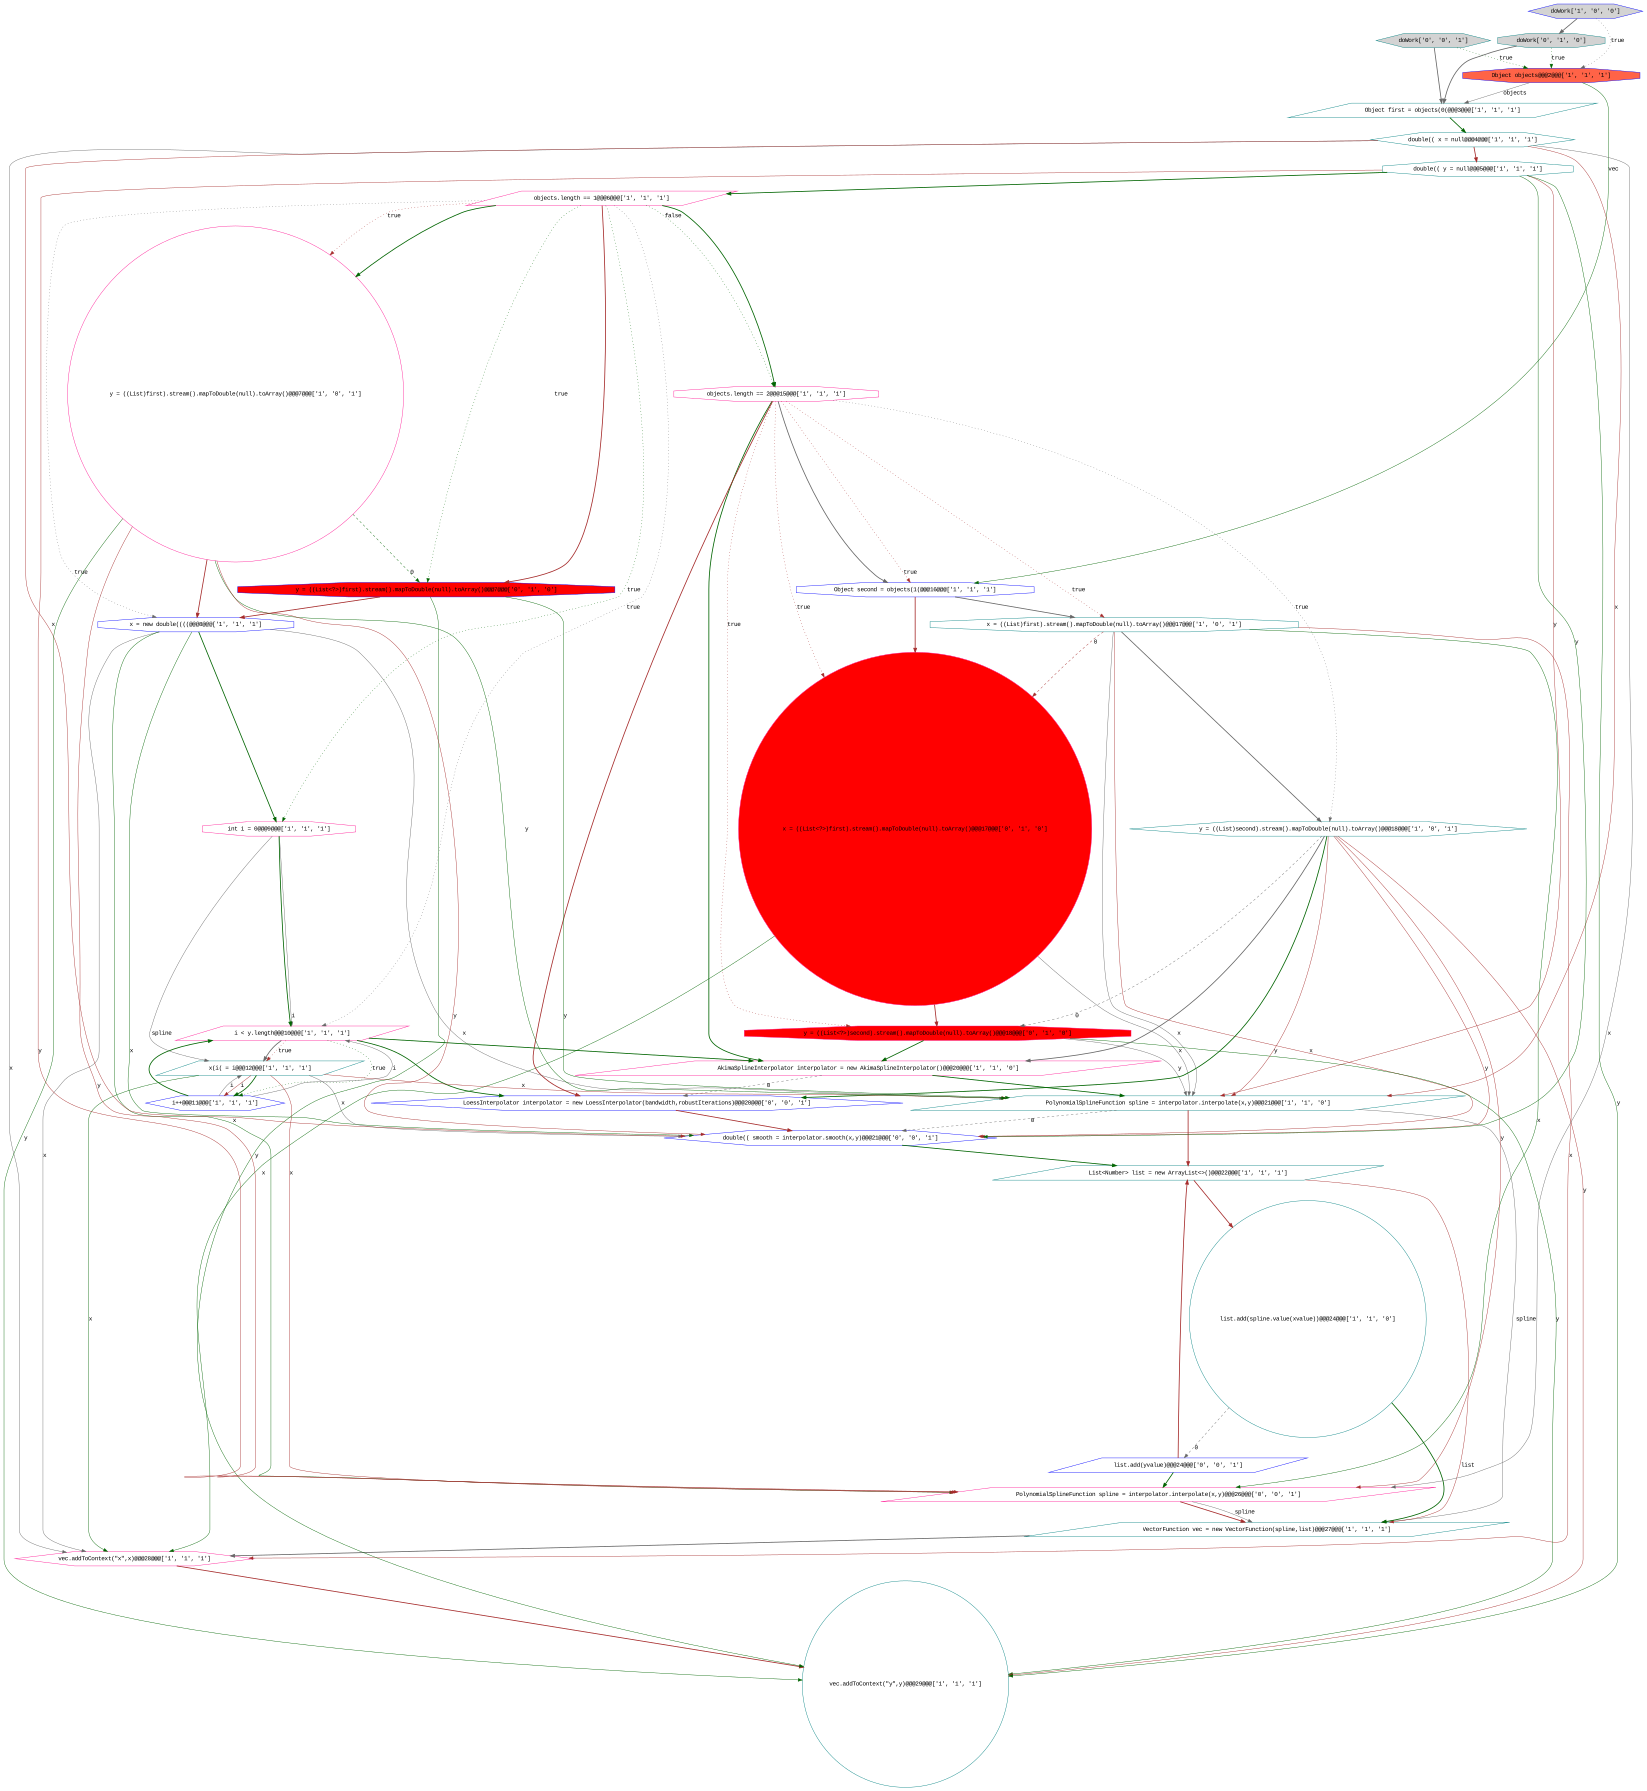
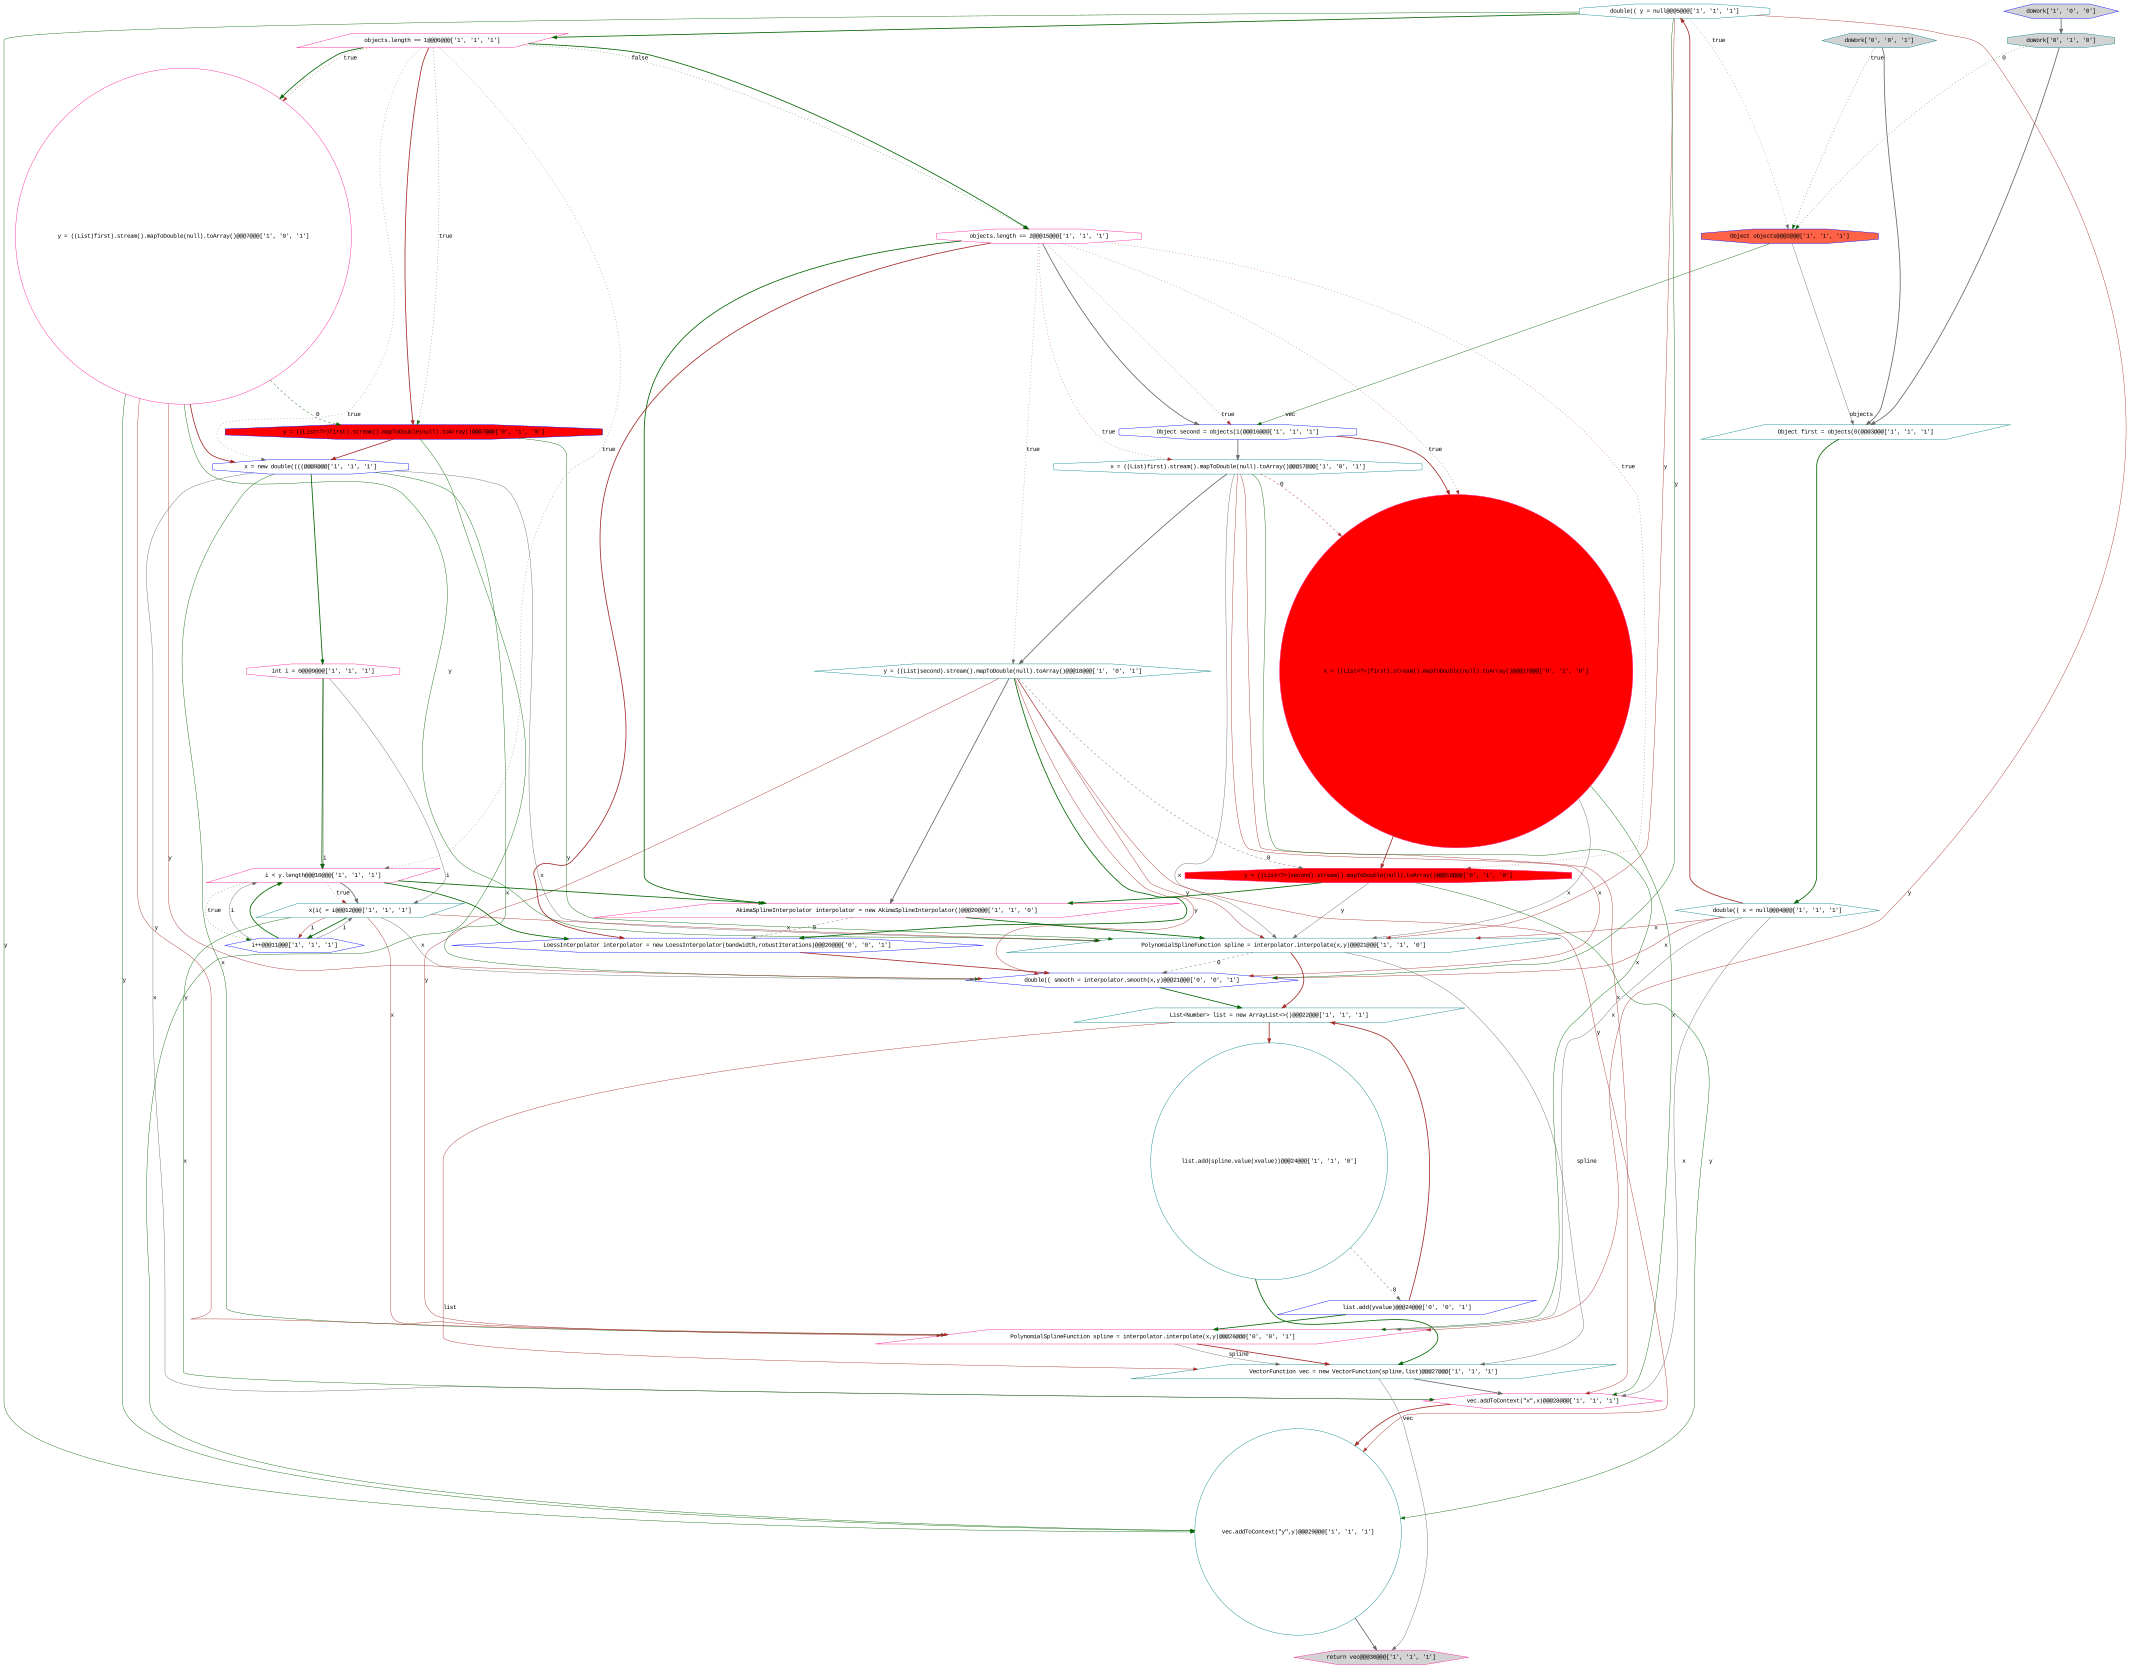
edge "doWork['1', '0', '0']" -> "Object objects@@@2@@@['1', '1', '1']": now "double(( y = null@@@5@@@['1', '1', '1']" -> "Object objects@@@2@@@['1', '1', '1']"
edge "doWork['0', '1', '0']" -> "Object objects@@@2@@@['1', '1', '1']": label "true" -> "0"
edge "objects.length == 1@@@6@@@['1', '1', '1']" -> "int i = 0@@@9@@@['1', '1', '1']": removed, label "true"
edge "int i = 0@@@9@@@['1', '1', '1']" -> "x(i( = i@@@12@@@['1', '1', '1']": label "spline" -> "i"
edge "list.add(spline.value(xvalue))@@@24@@@['1', '1', '0']" -> "list.add(yvalue)@@@24@@@['0', '0', '1']": label "0" -> "8"
node "return vec@@@30@@@['1', '1', '1']": added
